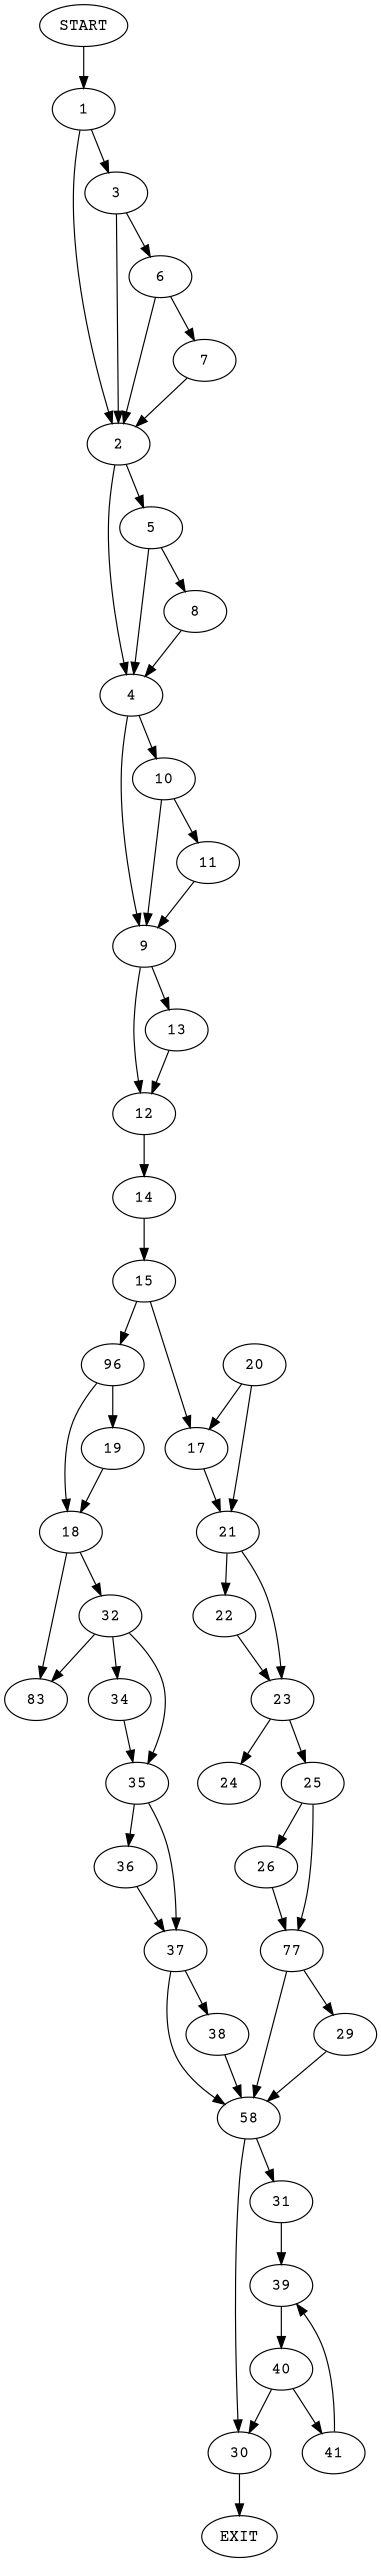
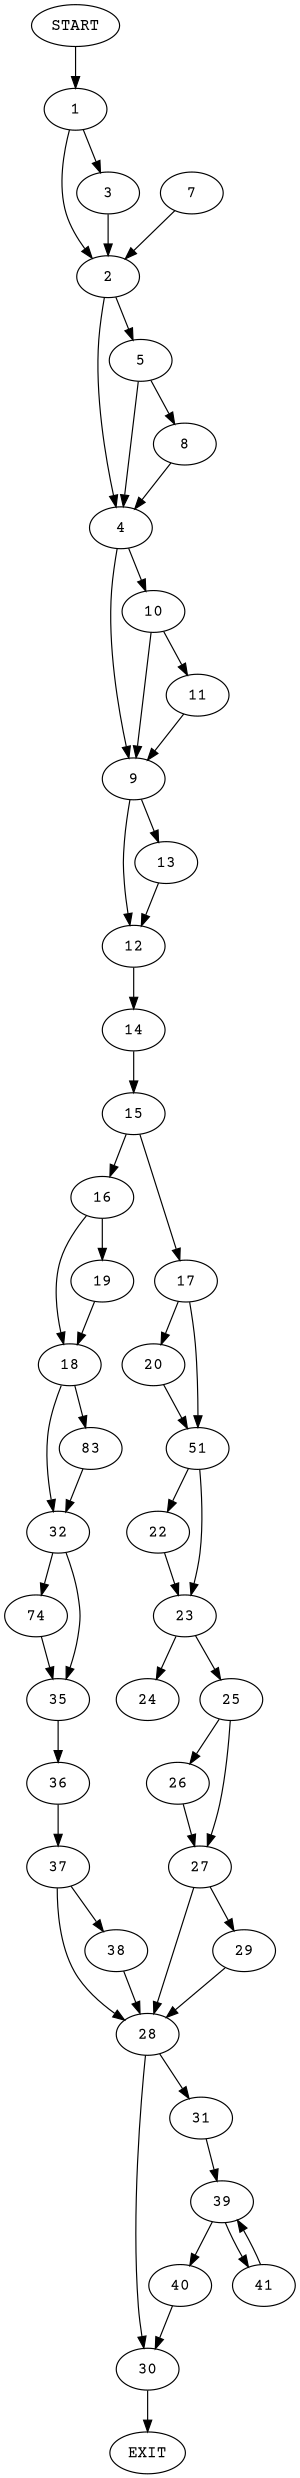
node "6": removed
node "96": label "96" -> "16"
edge "20" -> "17": reversed
node "21": label "21" -> "51"
edge "32" -> "83": reversed
node "34": label "34" -> "74"
edge "35" -> "37": removed
node "77": label "77" -> "27"
node "58": label "58" -> "28"
edge "40" -> "41": now "39" -> "41"
